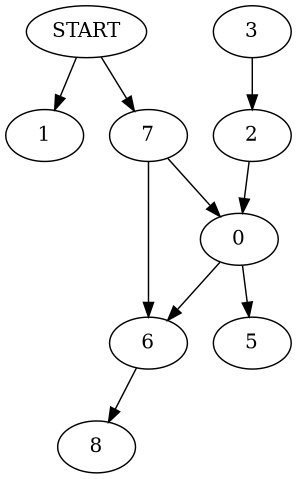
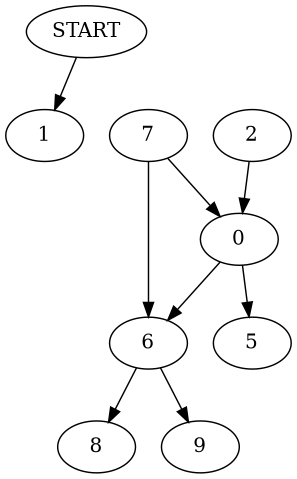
node "3": removed
edge "START" -> "7": removed
node "9": added
